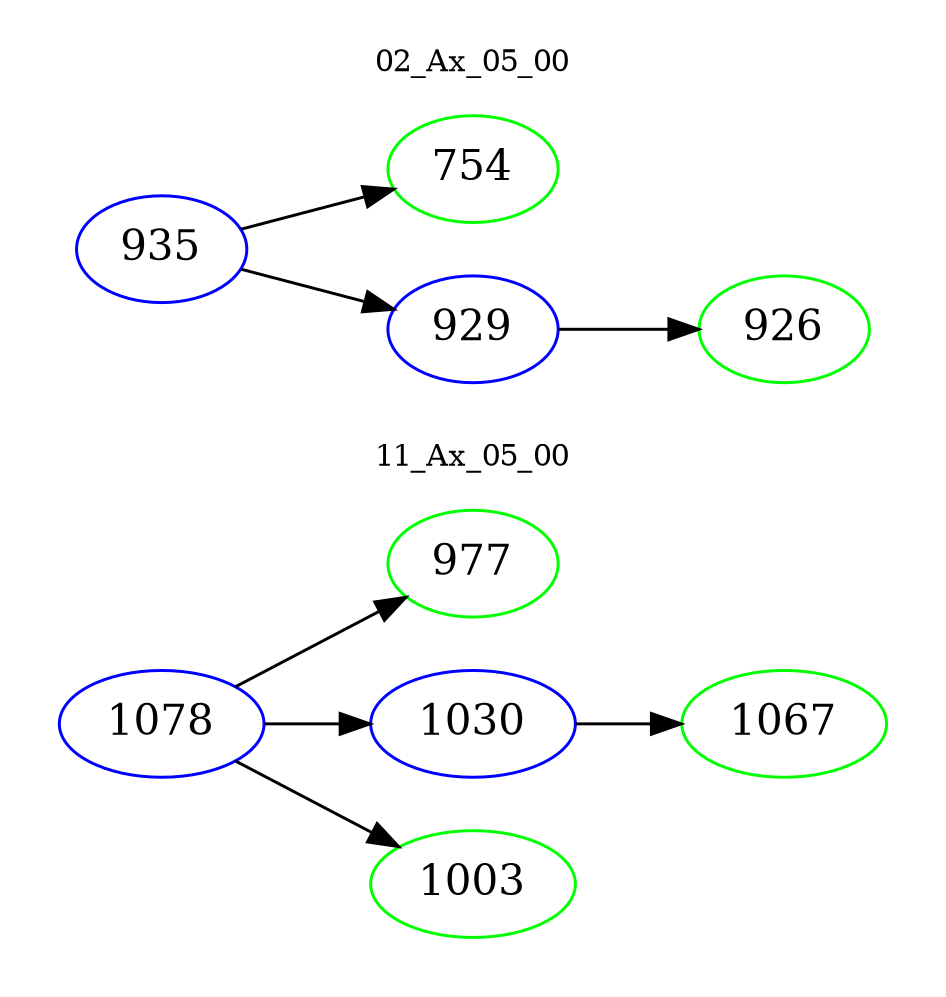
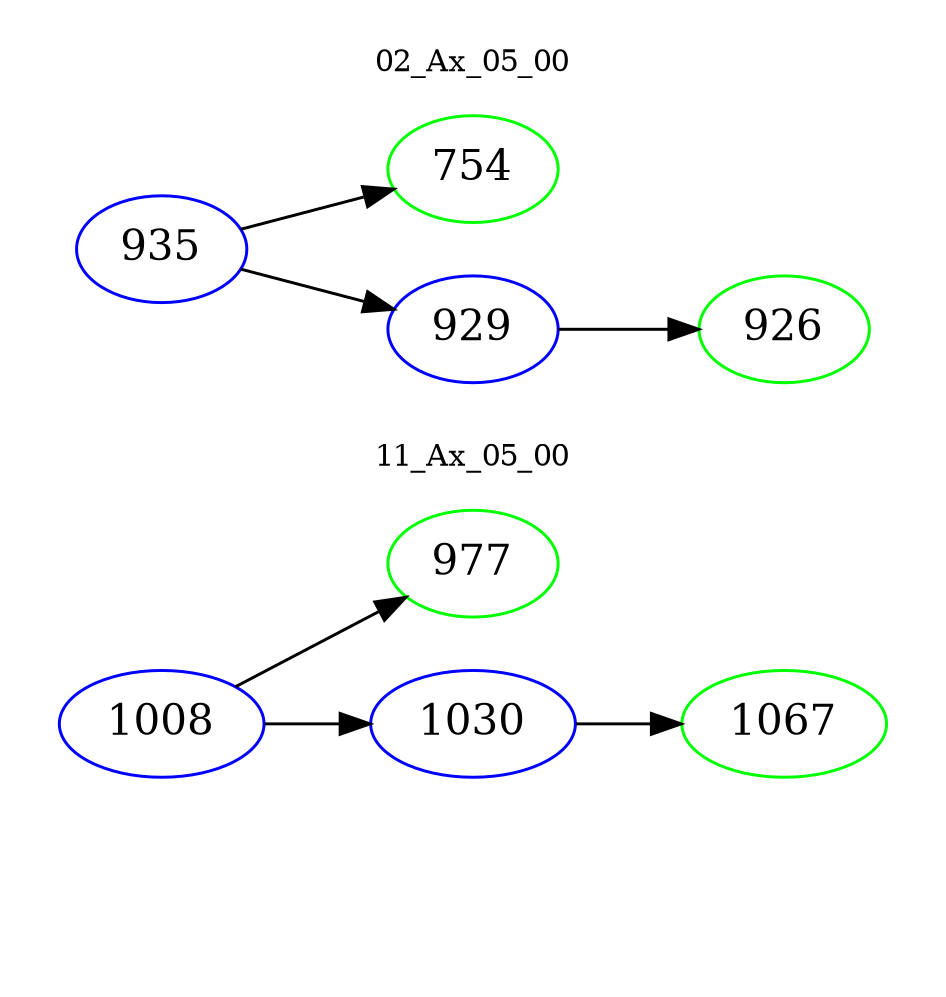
node "1078": label "1078" -> "1008"
node "1003": removed
